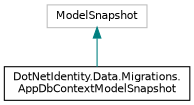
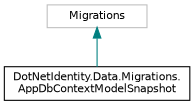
node "ModelSnapshot": label "ModelSnapshot" -> "Migrations"
